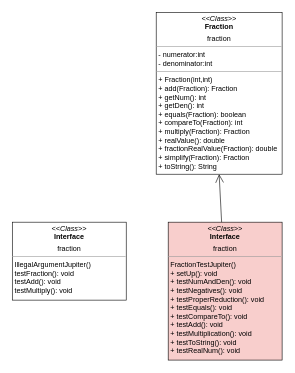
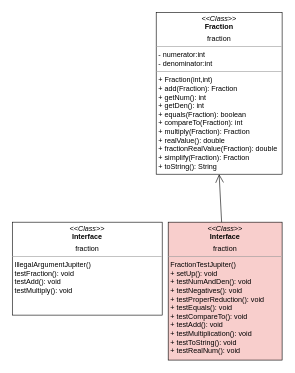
node "<<Class>> Interface fraction IllegalArgumentJupiter() testFraction(): void testAdd(): void testMultiply(): void": size 114x78 -> 150x93
